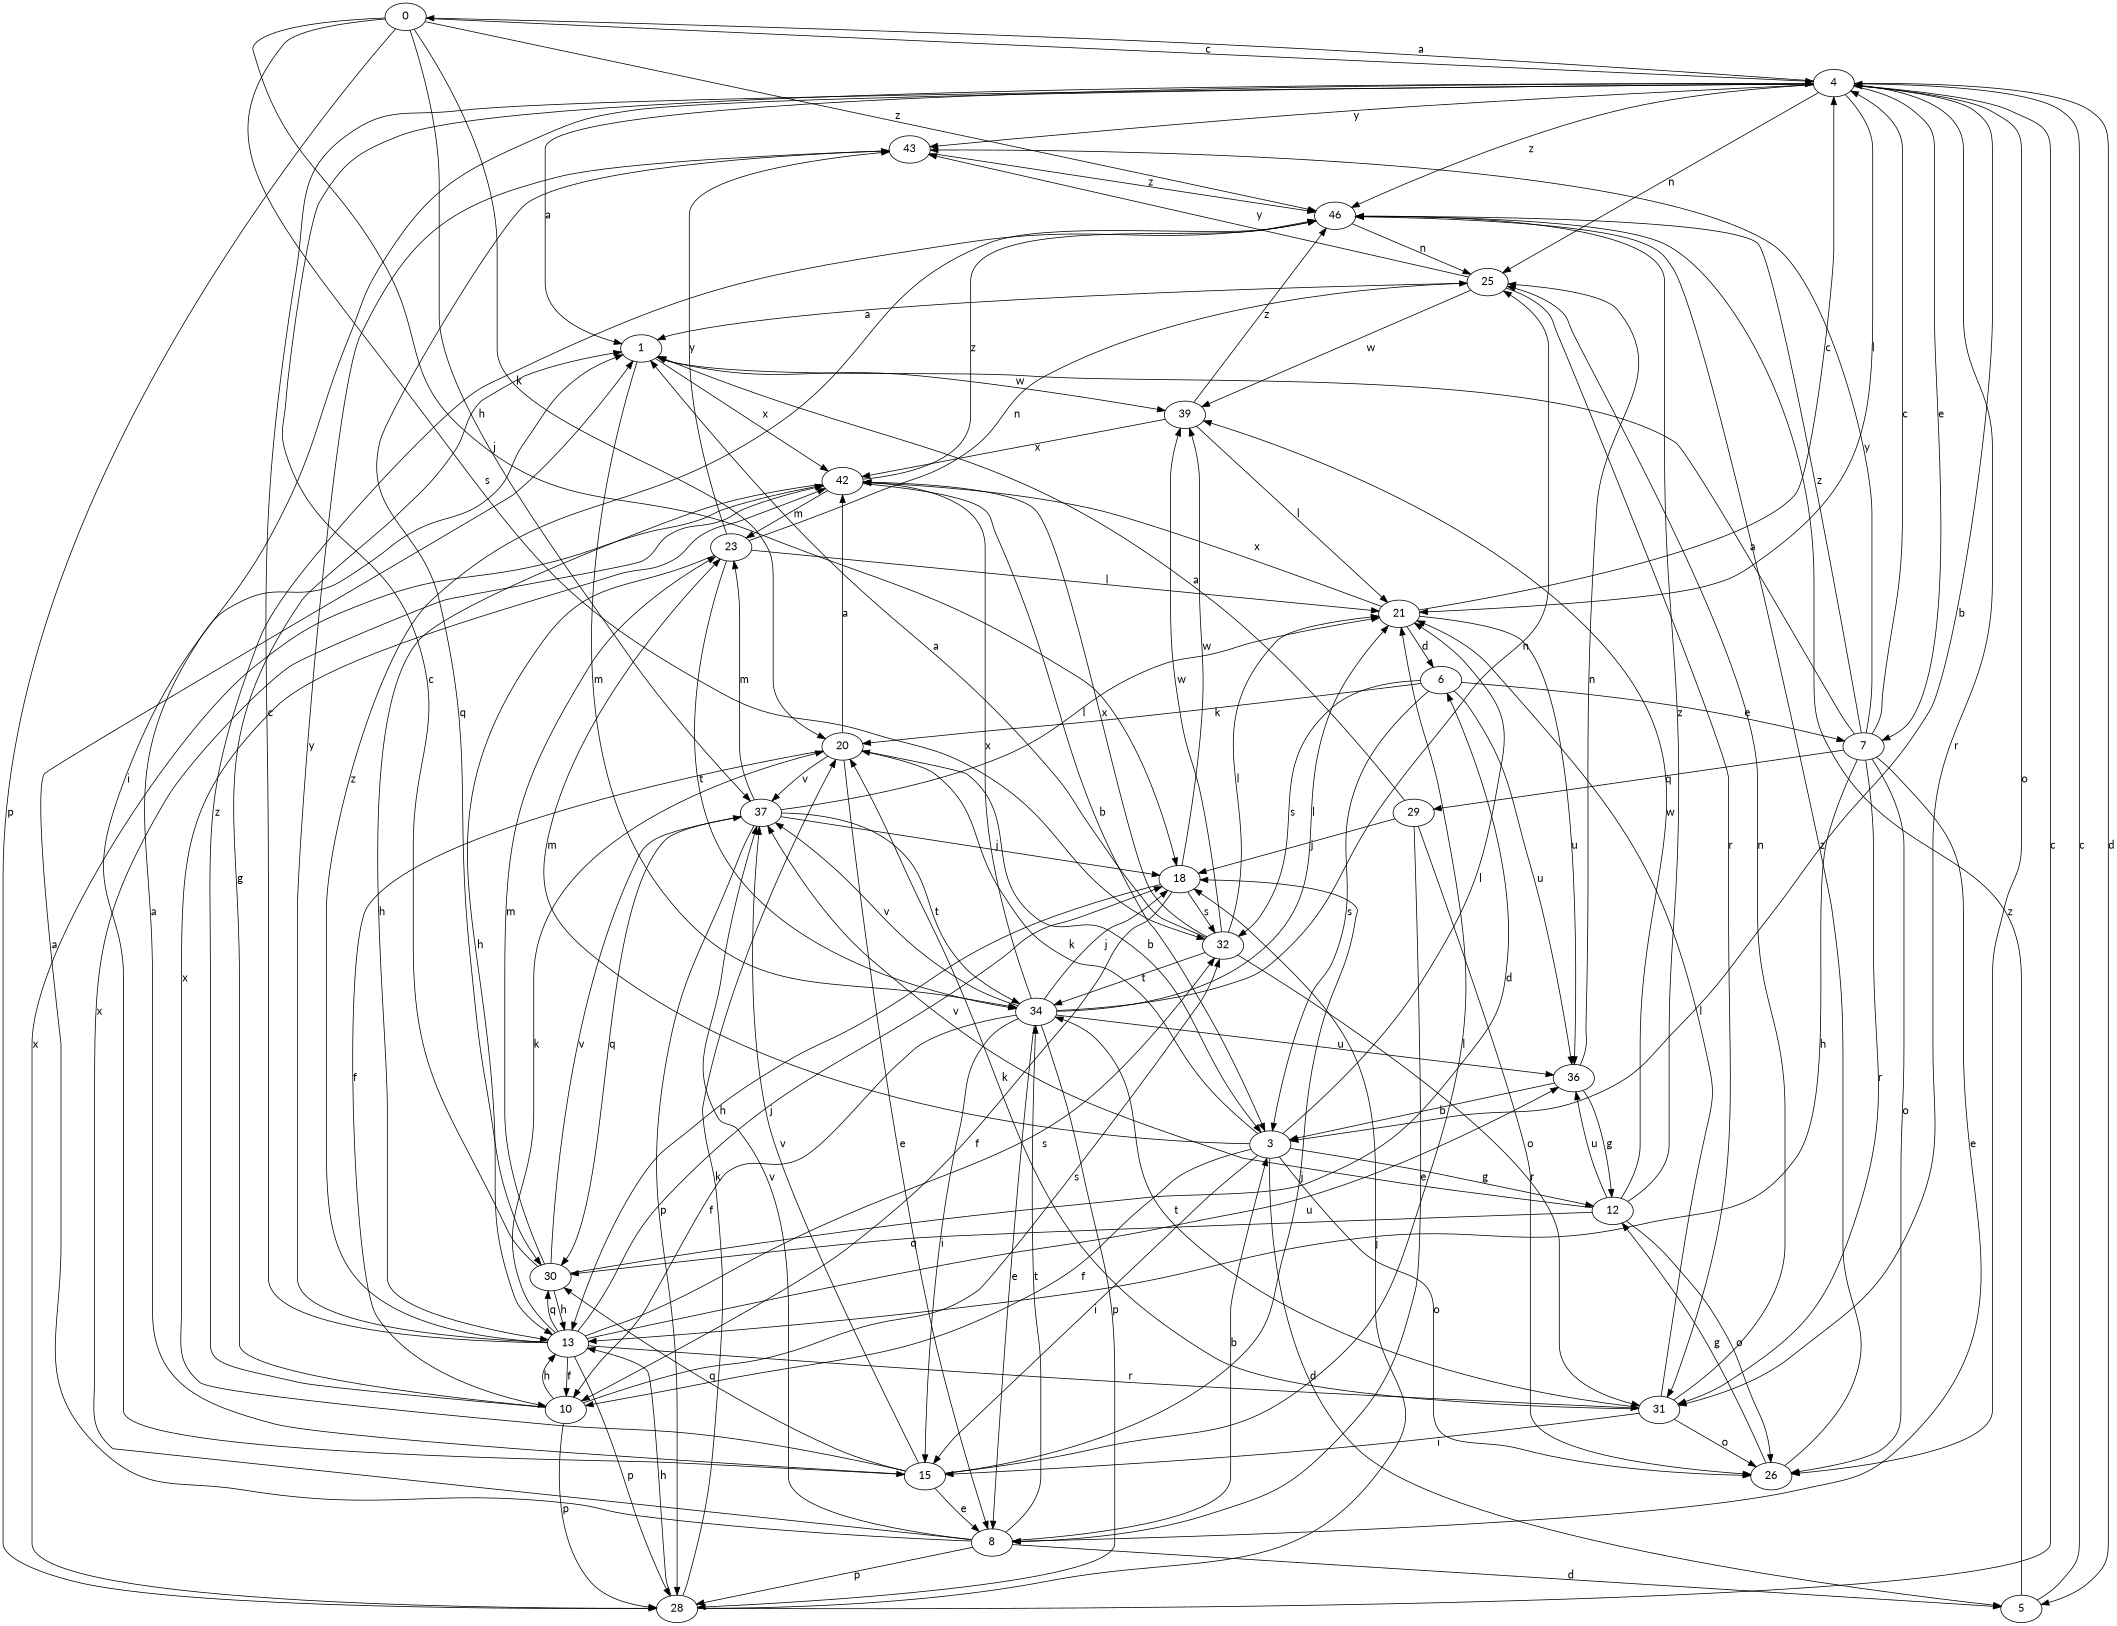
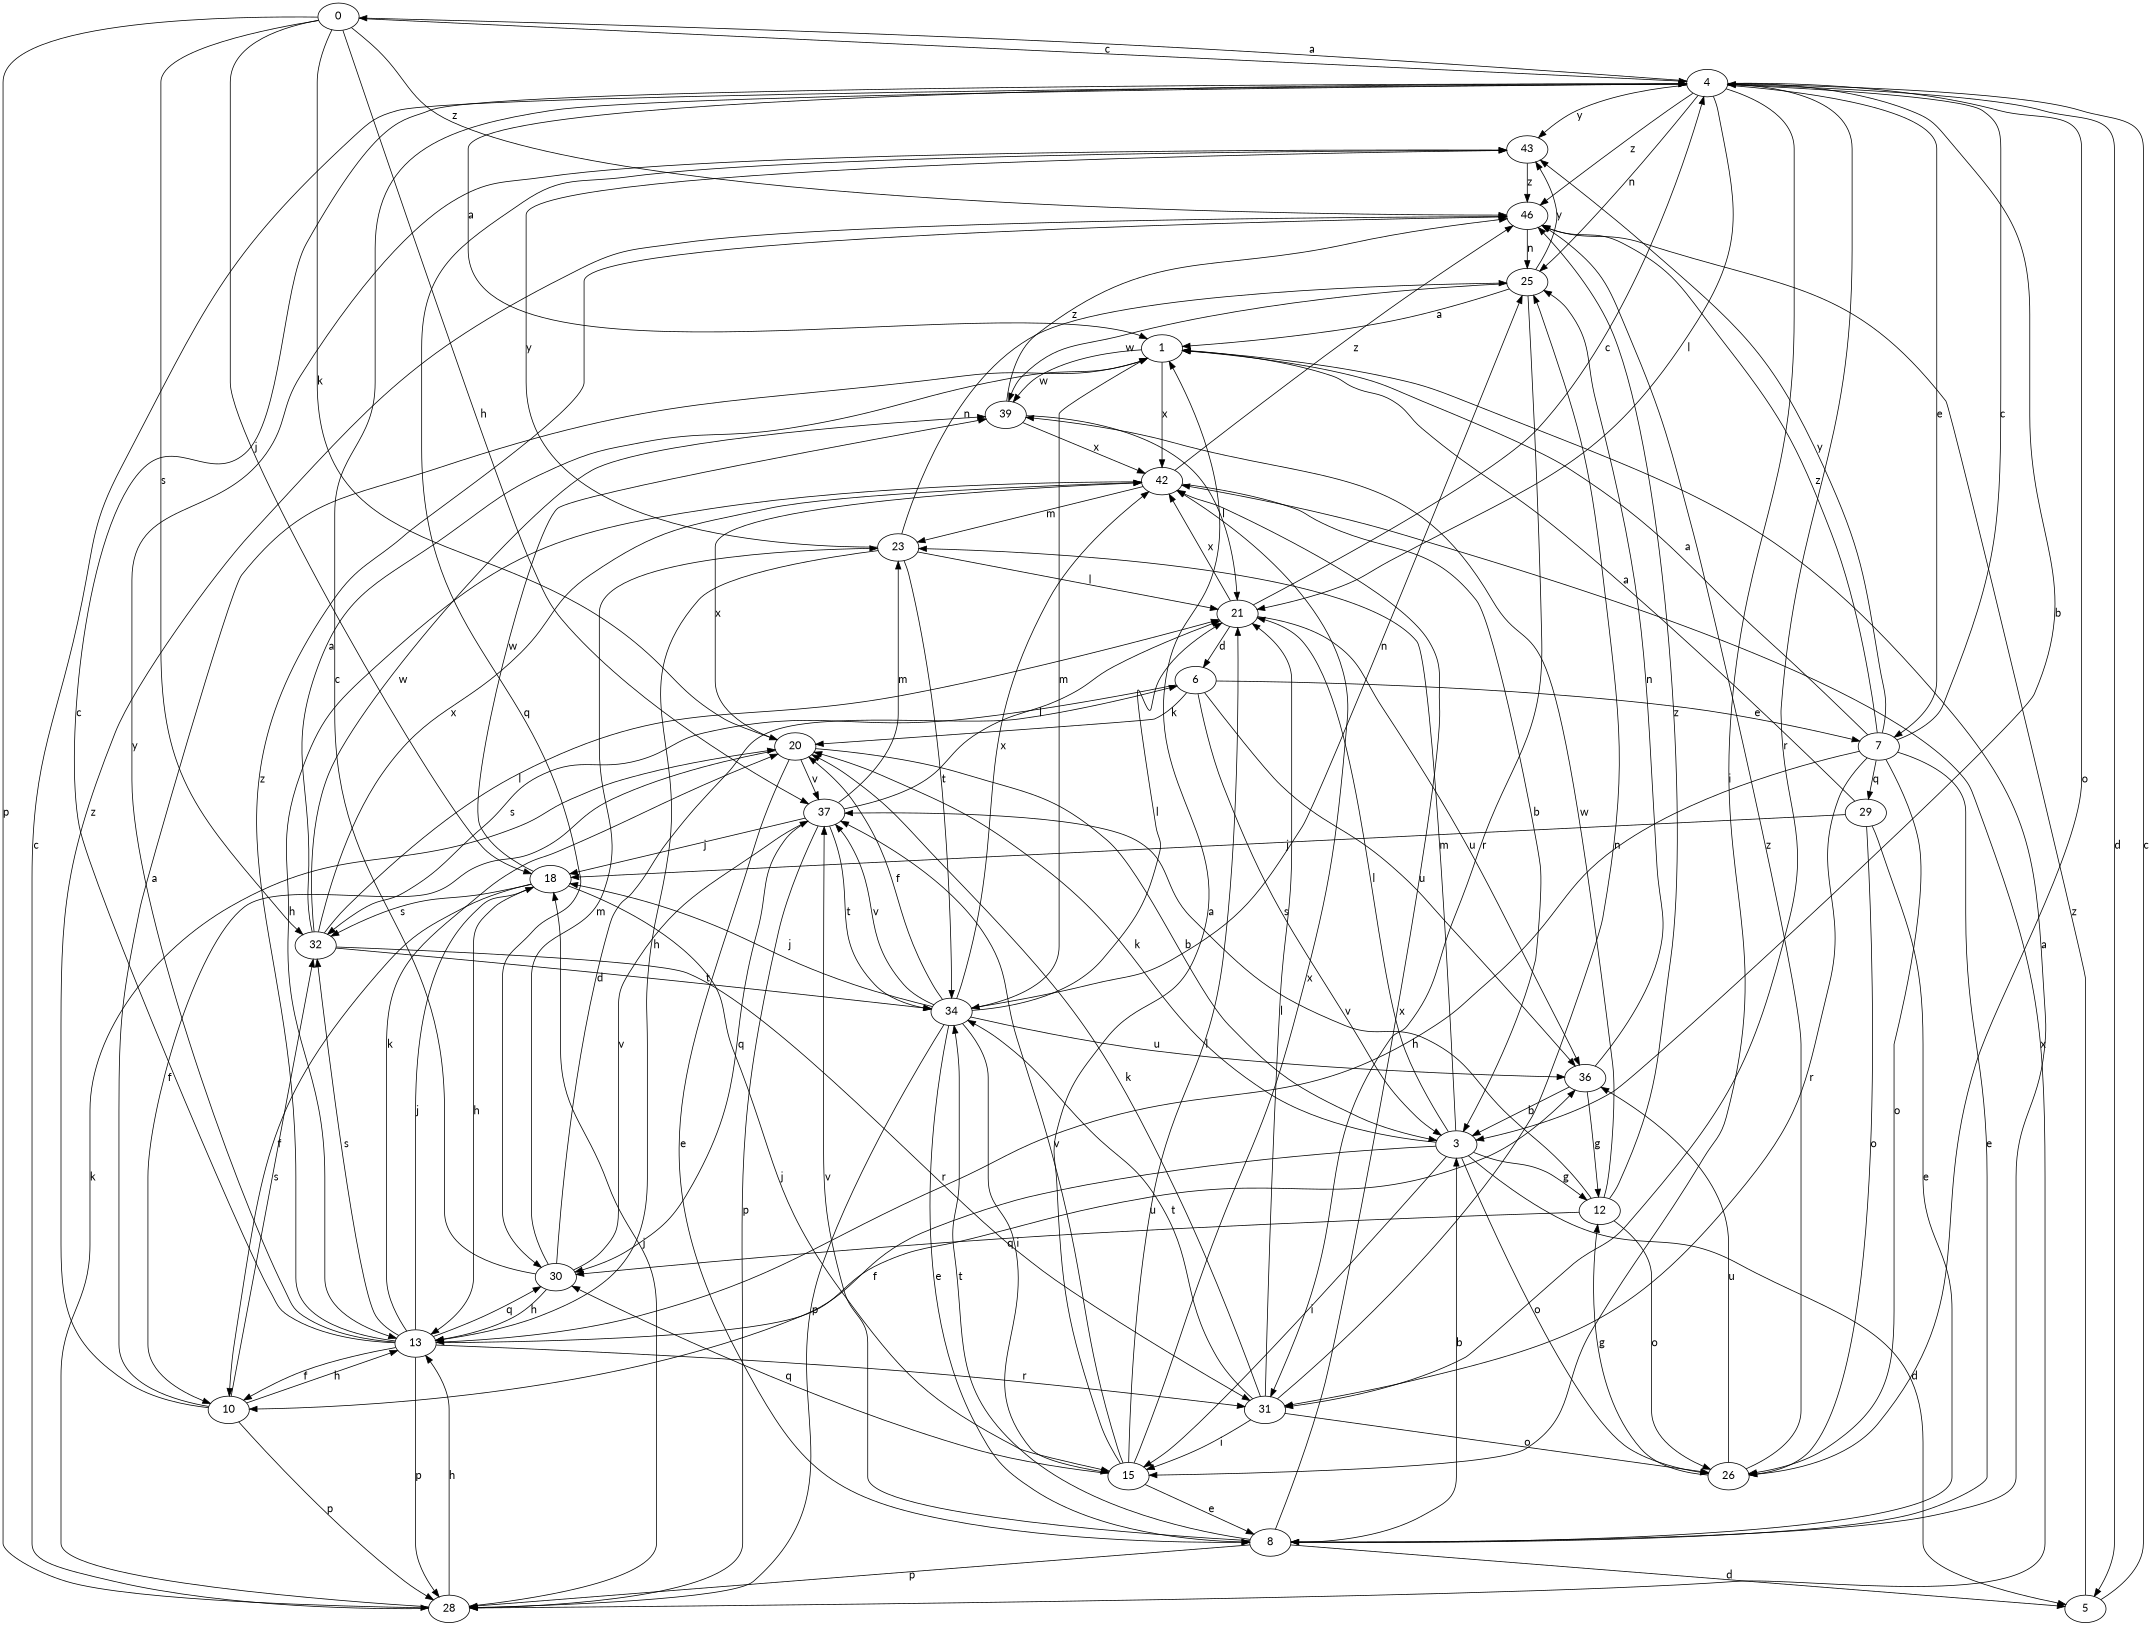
edge "20" -> "42": label "a" -> "x"
edge "10" -> "1": label "g" -> "a"
edge "12" -> "36": now "26" -> "36"
edge "34" -> "10": now "34" -> "20"
edge "15" -> "18": reversed
